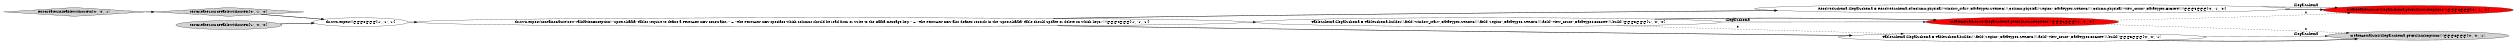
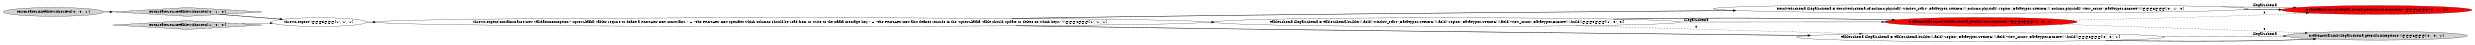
node "testCreateSinkTableWithoutPK['0', '0', '1']": shape diamond -> ellipse
edge "testCreateSourceTableWithoutPK['1', '0', '0']" -> "thrown.expect()@@@3@@@['1', '1', '1']": style bold -> solid
node "testCreateSourceTableWithoutPK['1', '0', '0']": shape ellipse -> diamond
